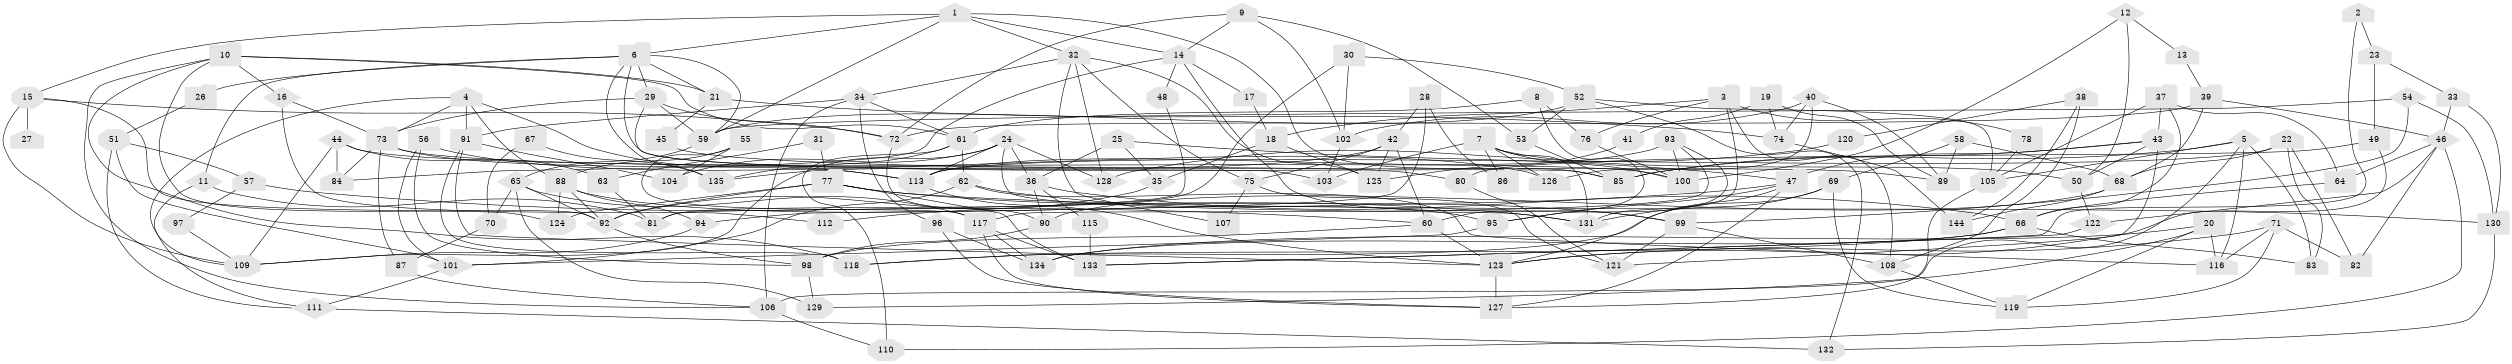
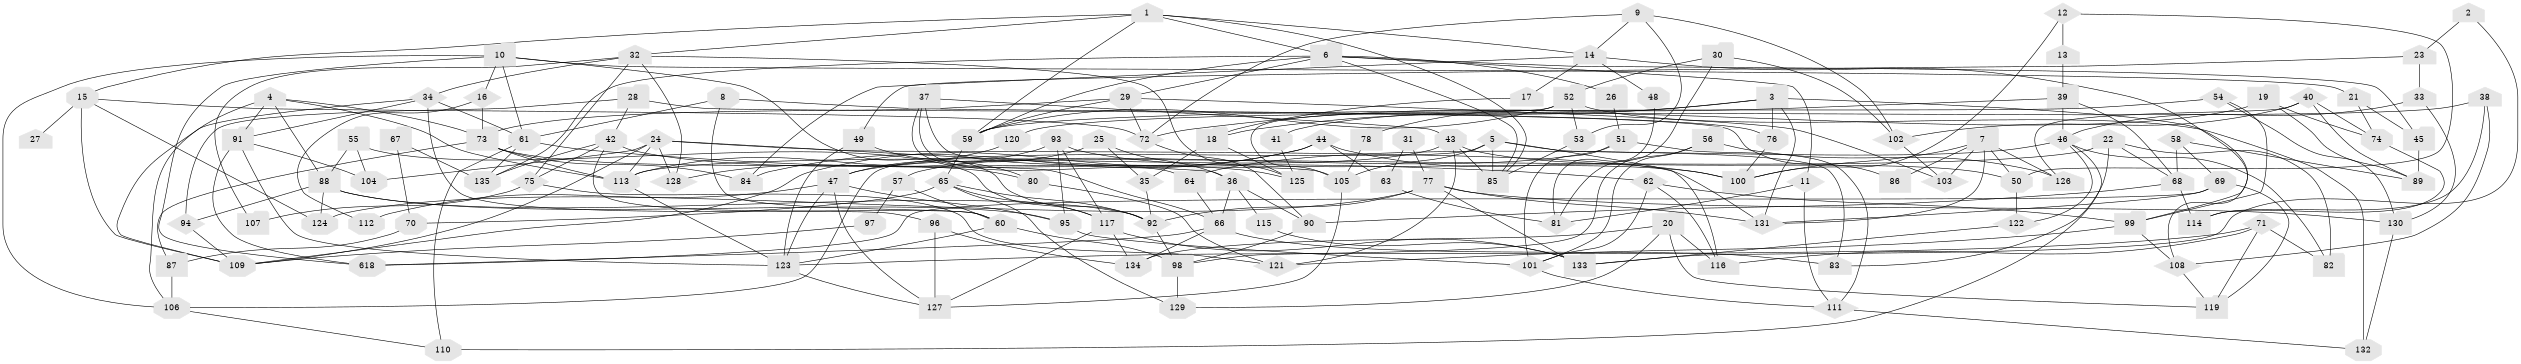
edge "6" -- "21": now "6" -- "45"
node "144": label "144" -> "114"
node "118": label "118" -> "618"
